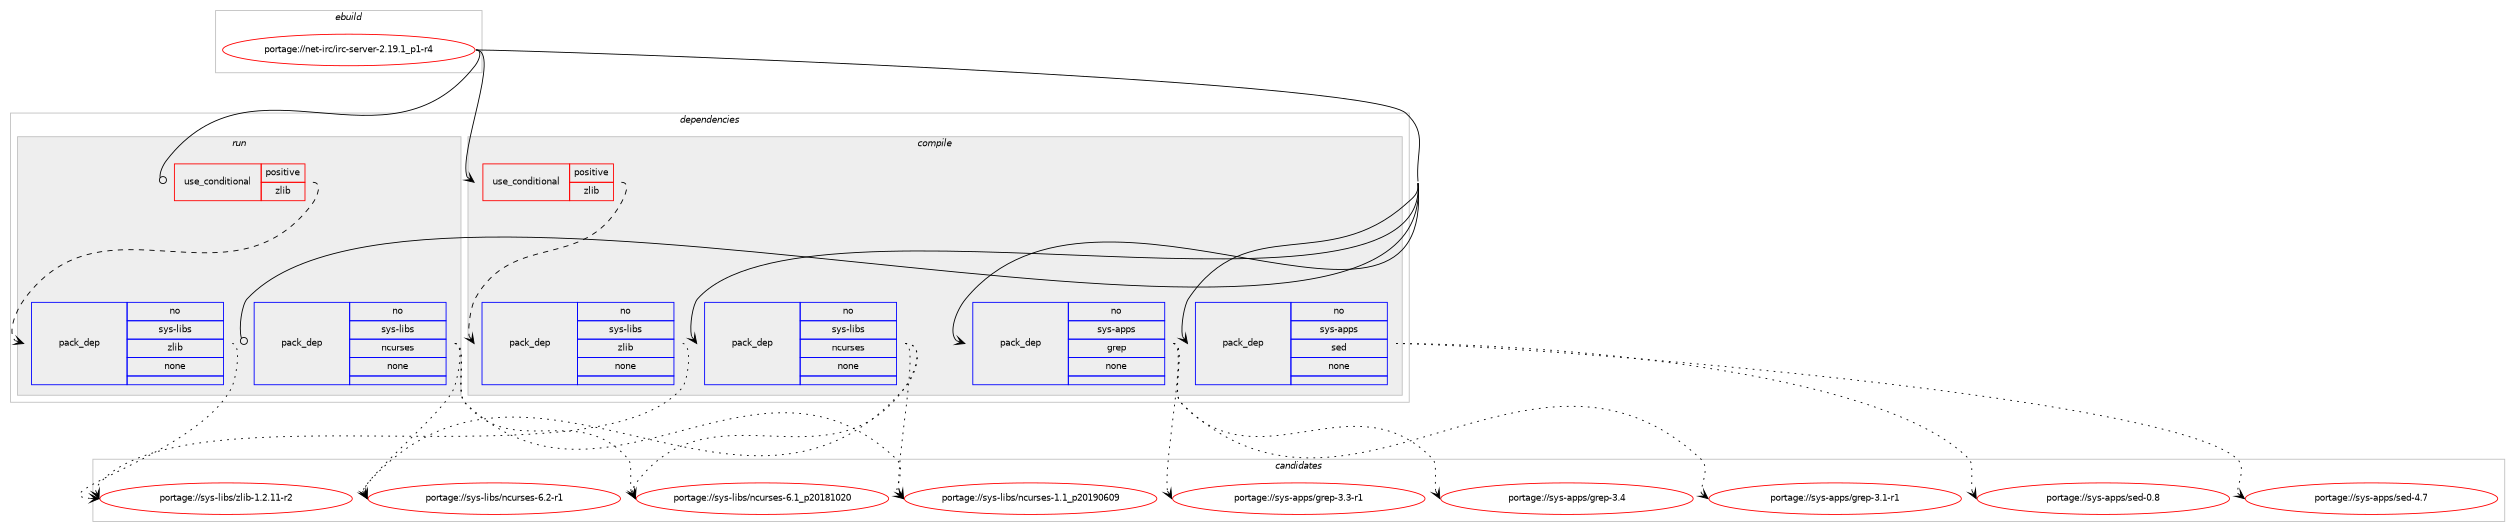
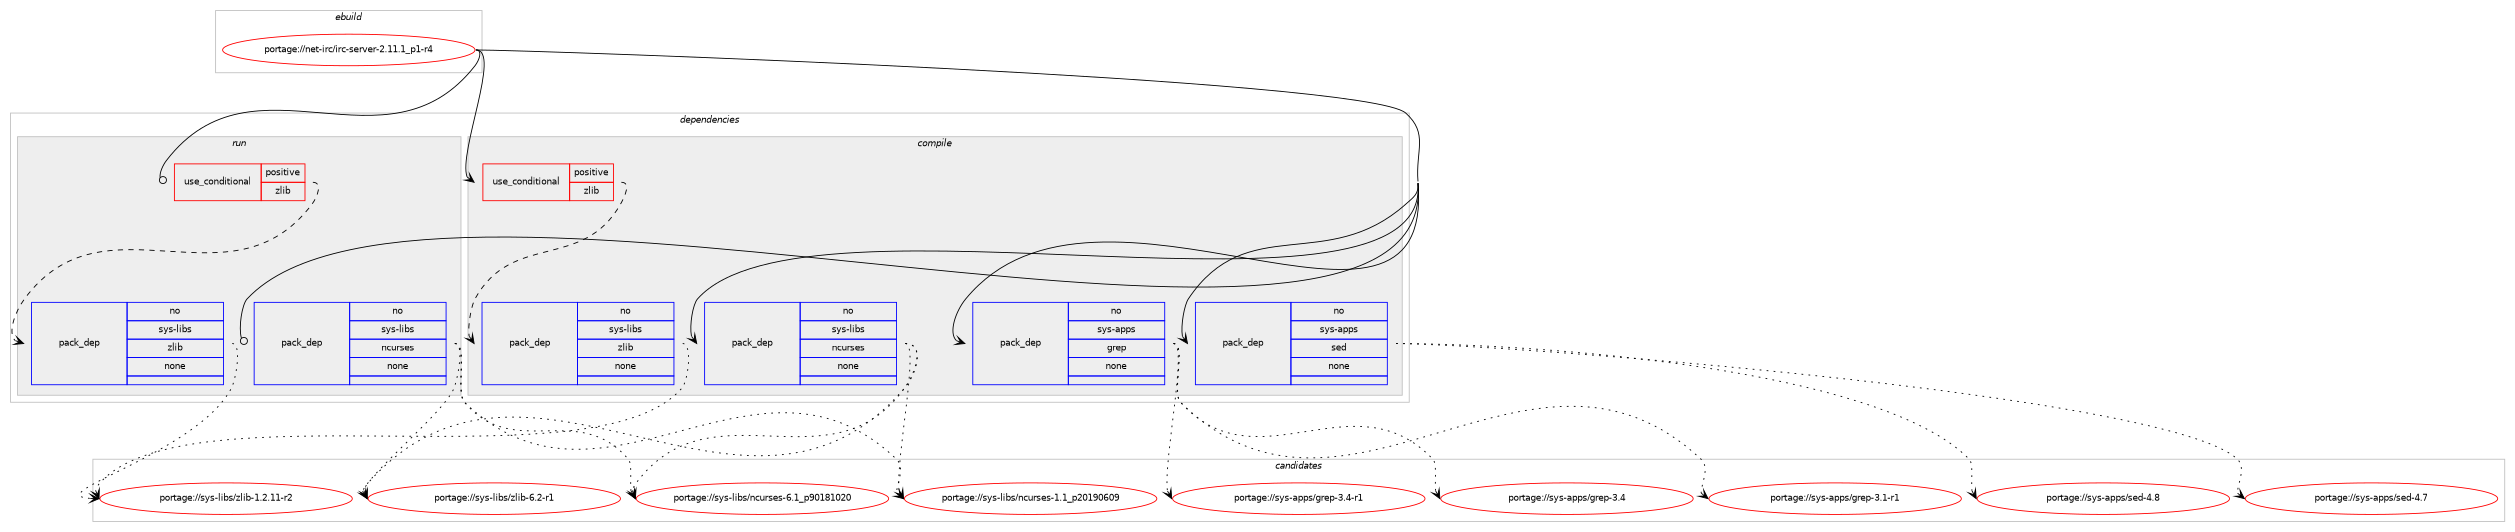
node "portage://net-irc/irc-server-2.19.1_p1-r4": label "portage://net-irc/irc-server-2.19.1_p1-r4" -> "portage://net-irc/irc-server-2.11.1_p1-r4"
node "portage://sys-libs/ncurses-6.2-r1": label "portage://sys-libs/ncurses-6.2-r1" -> "portage://sys-libs/zlib-6.2-r1"
node "portage://sys-libs/ncurses-6.1_p20181020": label "portage://sys-libs/ncurses-6.1_p20181020" -> "portage://sys-libs/ncurses-6.1_p90181020"
node "portage://sys-apps/grep-3.3-r1": label "portage://sys-apps/grep-3.3-r1" -> "portage://sys-apps/grep-3.4-r1"
node "portage://sys-apps/sed-0.8": label "portage://sys-apps/sed-0.8" -> "portage://sys-apps/sed-4.8"
